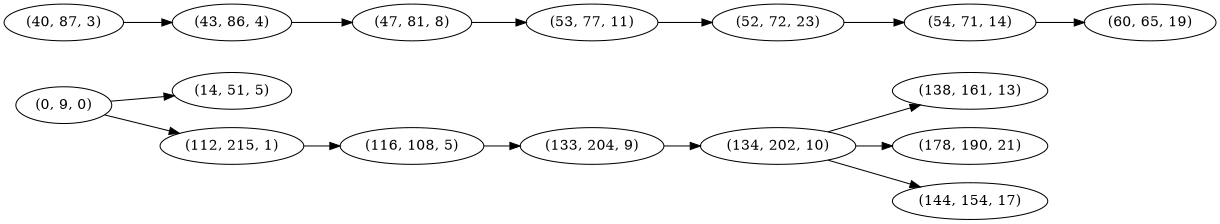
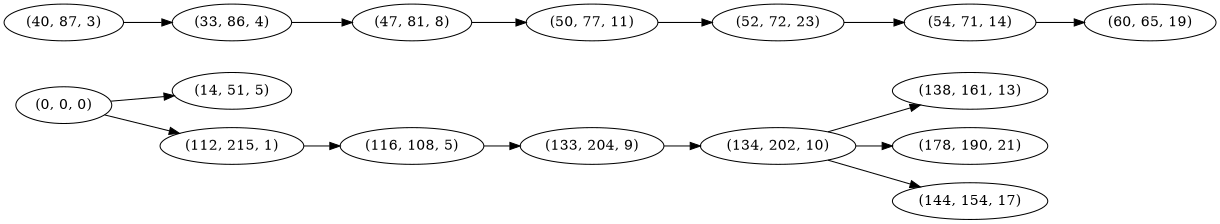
node "(43, 86, 4)": label "(43, 86, 4)" -> "(33, 86, 4)"
node "(53, 77, 11)": label "(53, 77, 11)" -> "(50, 77, 11)"
node "(0, 9, 0)": label "(0, 9, 0)" -> "(0, 0, 0)"
